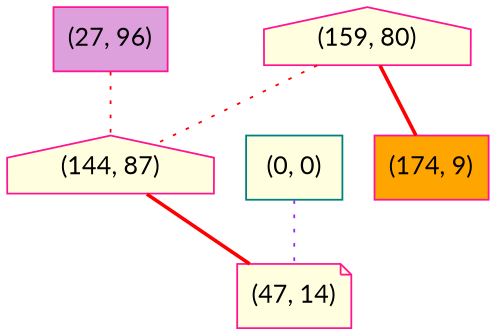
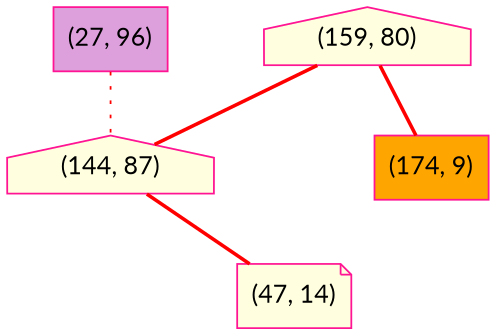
edge "(159, 80)" -- "(144, 87)": style dotted -> bold
node "(0, 0)": removed
